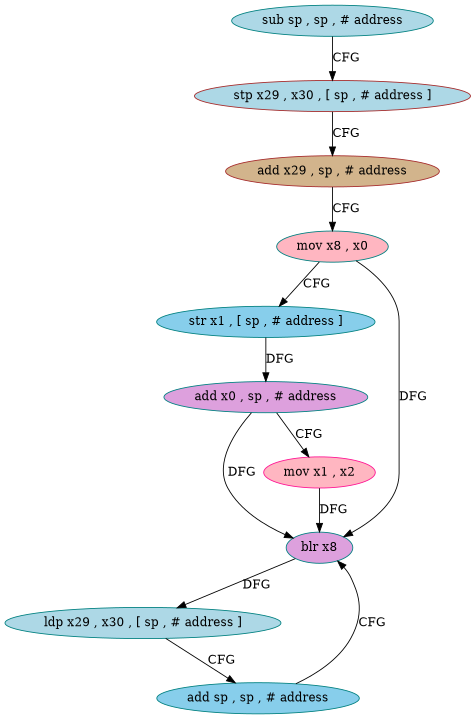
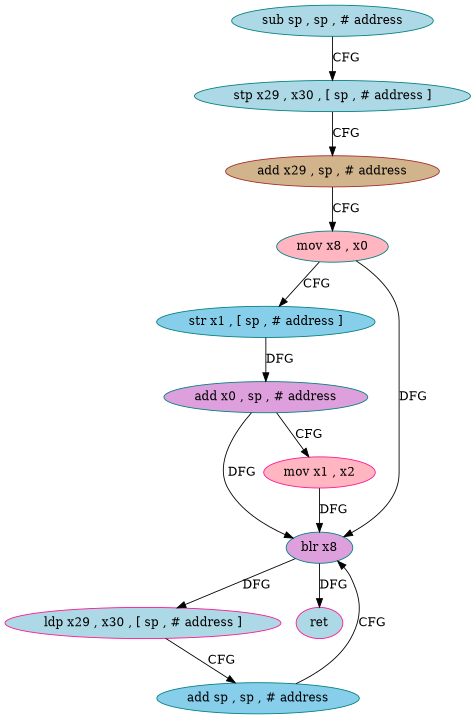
node "stp x29 , x30 , [ sp , # address ]": color brown -> teal
node "ldp x29 , x30 , [ sp , # address ]": color teal -> deeppink
node "ret": added
